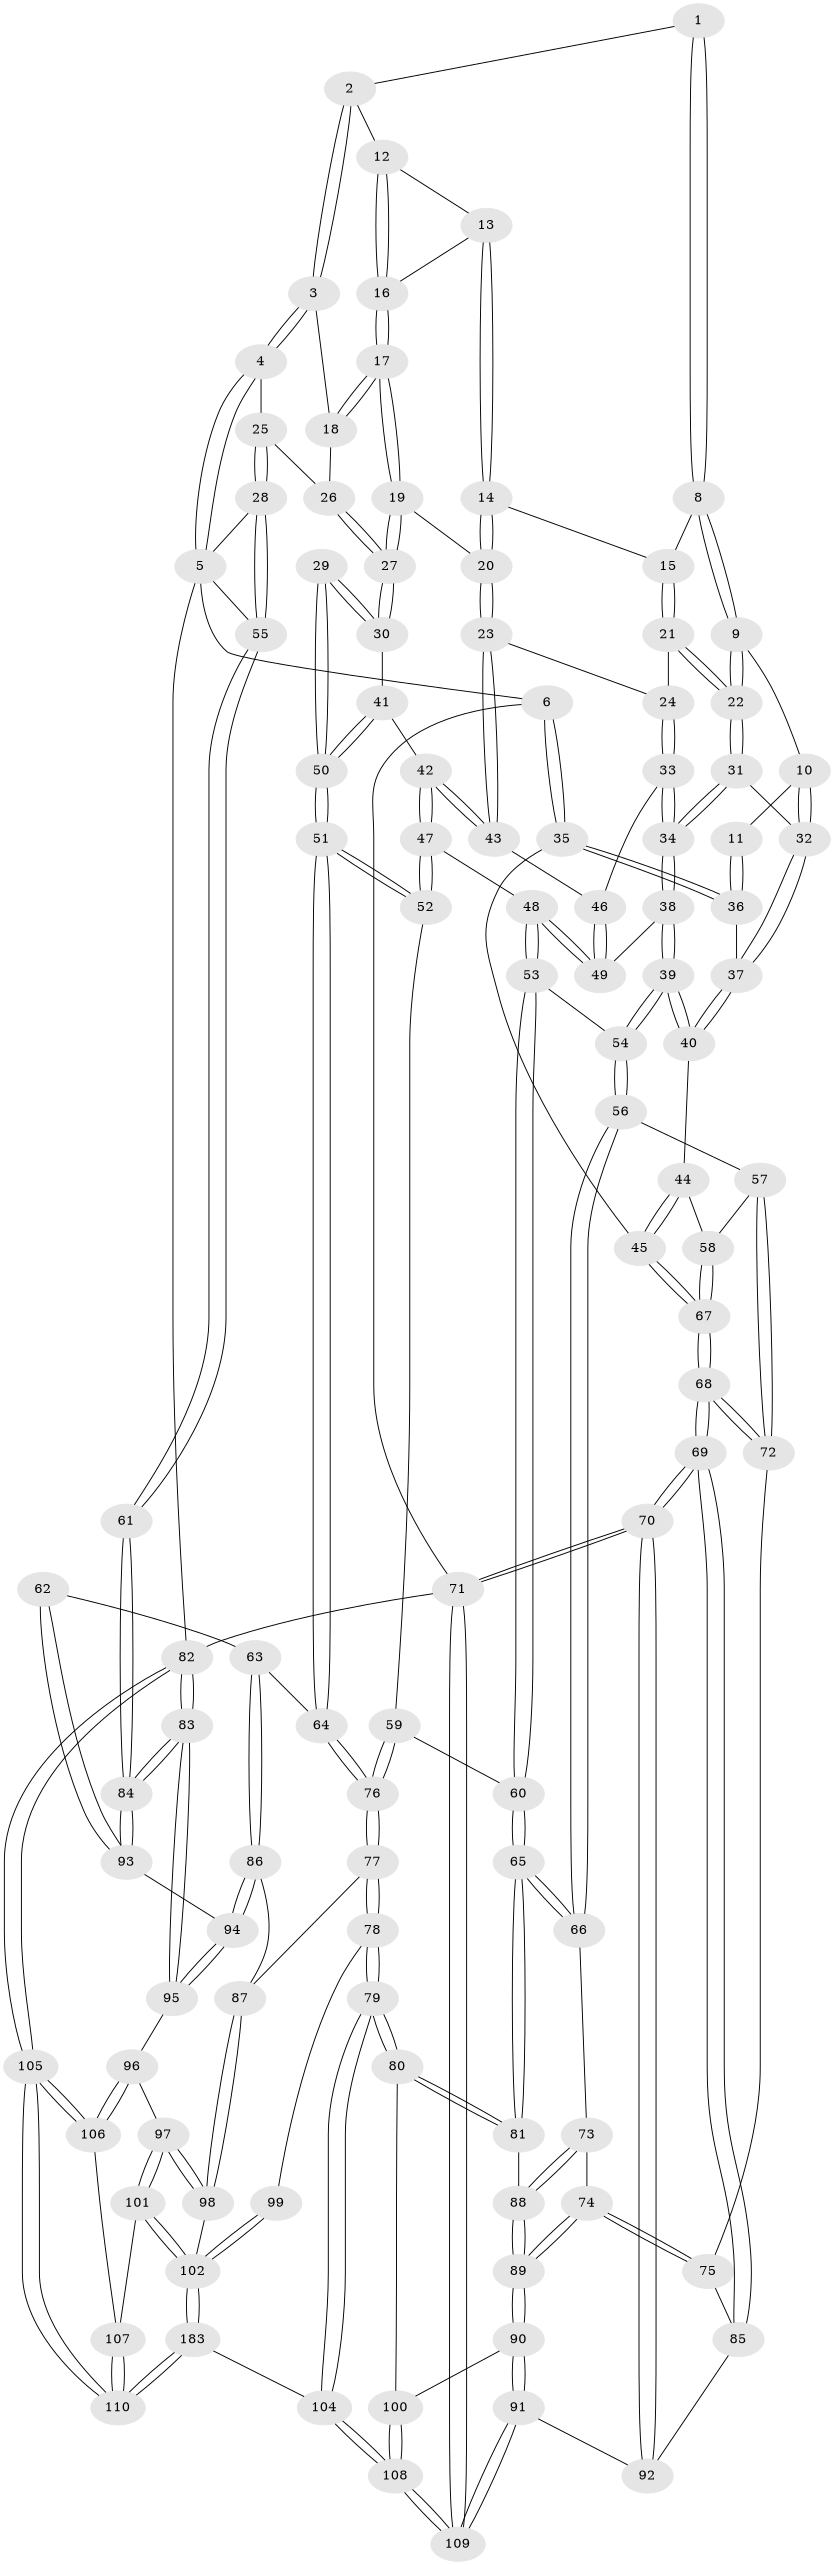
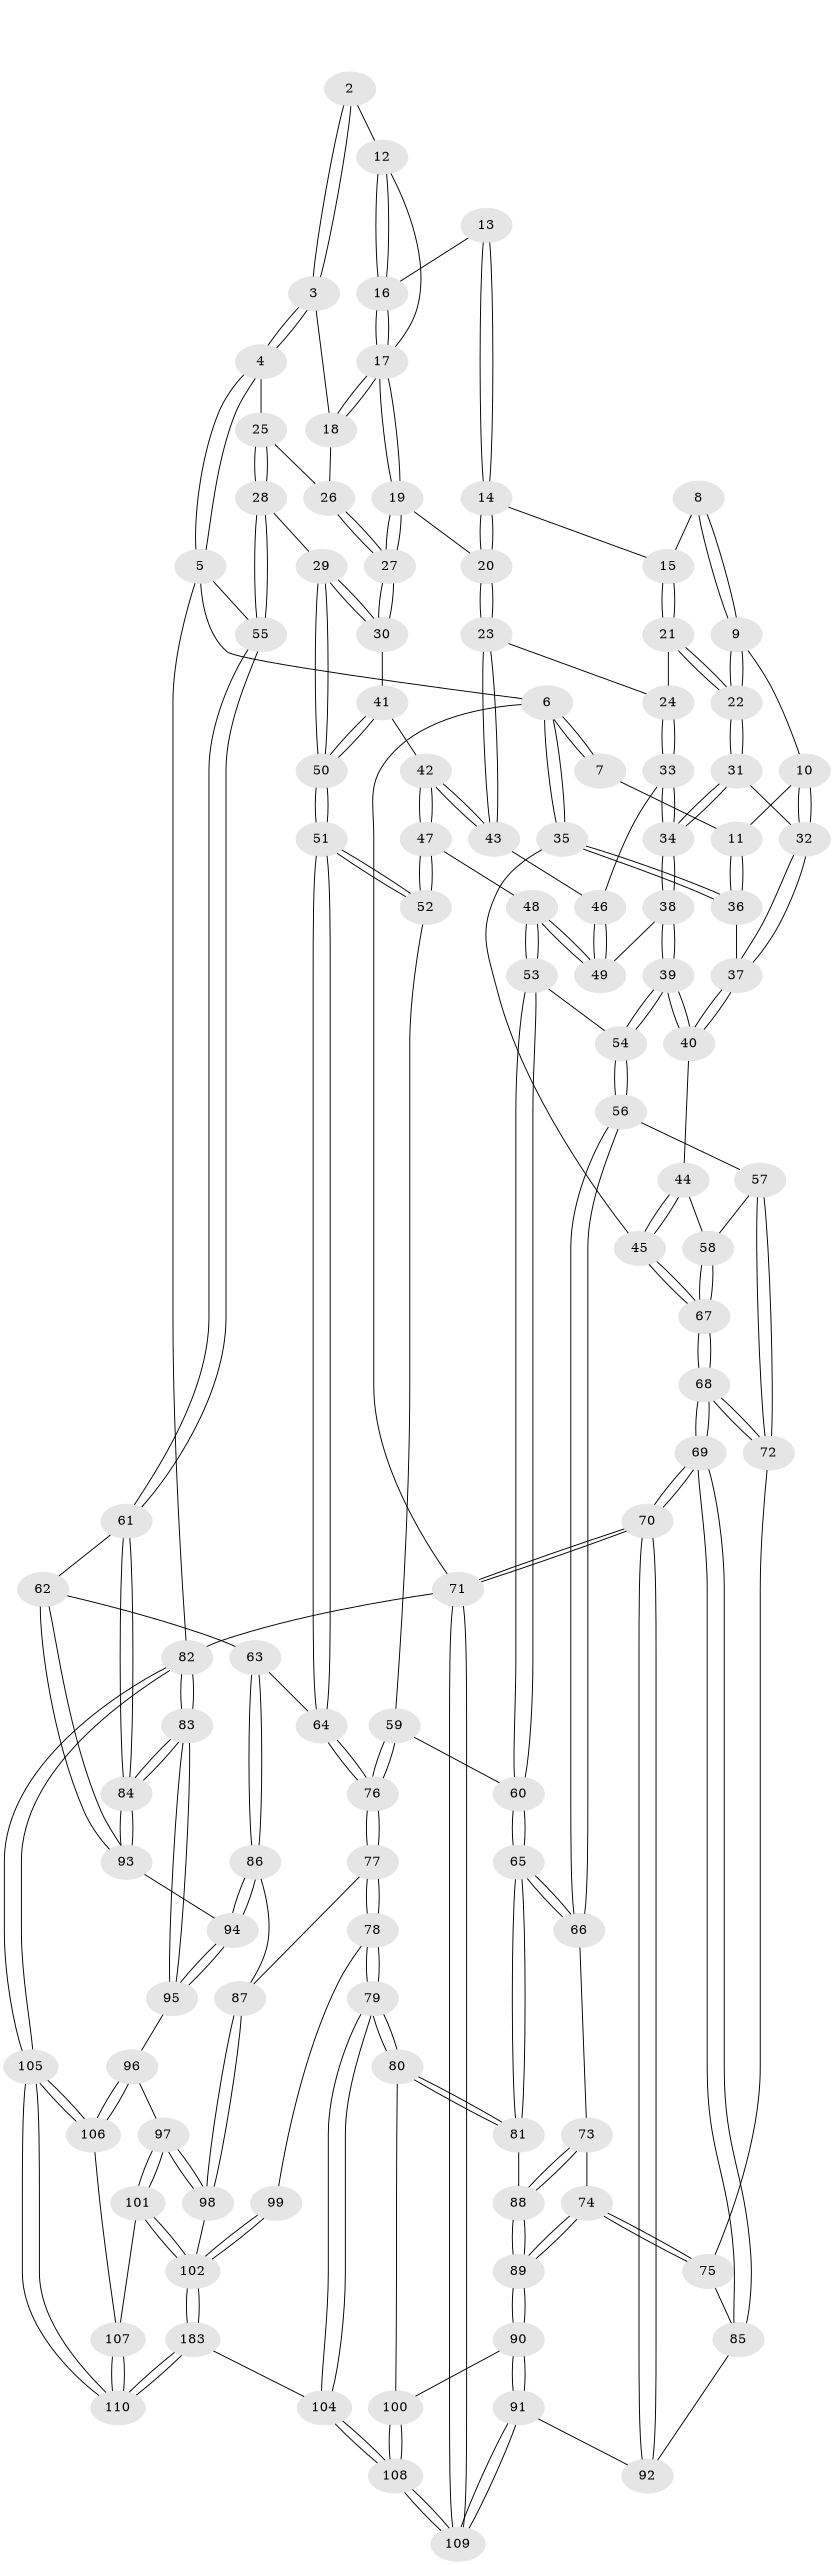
node "1": removed
edge "12" -- "13": now "12" -- "17"
edge "28" -- "5": now "28" -- "29"
node "7": added
edge "61" -- "62": added
